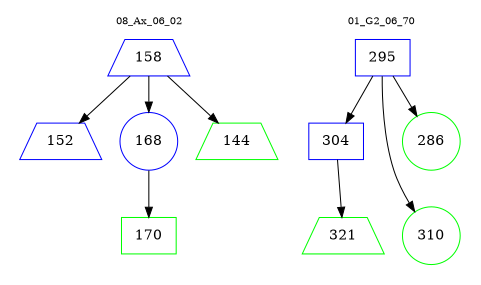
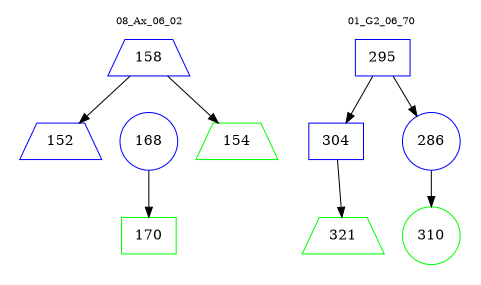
edge "158" -> "168": removed
node "144": label "144" -> "154"
node "286": color green -> blue
edge "295" -> "310": now "286" -> "310"
